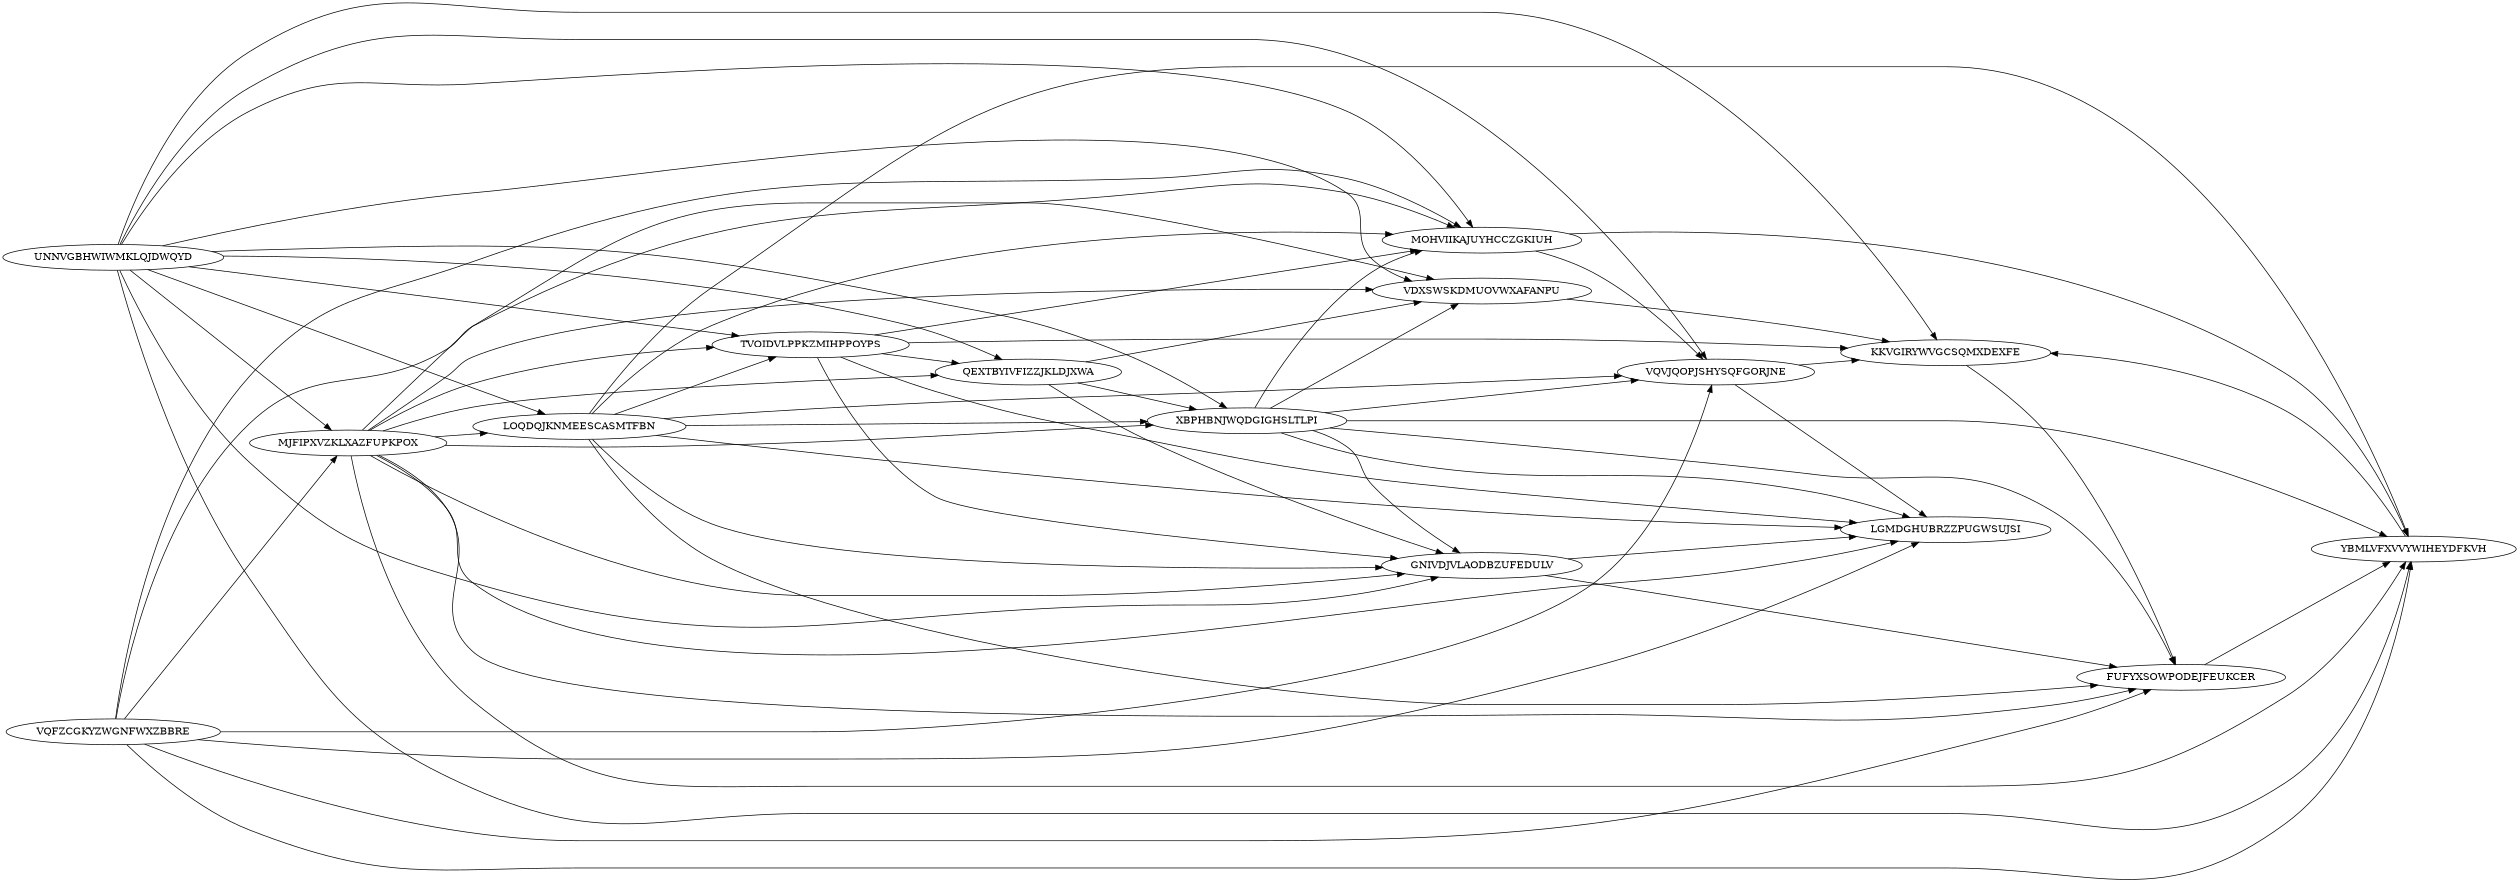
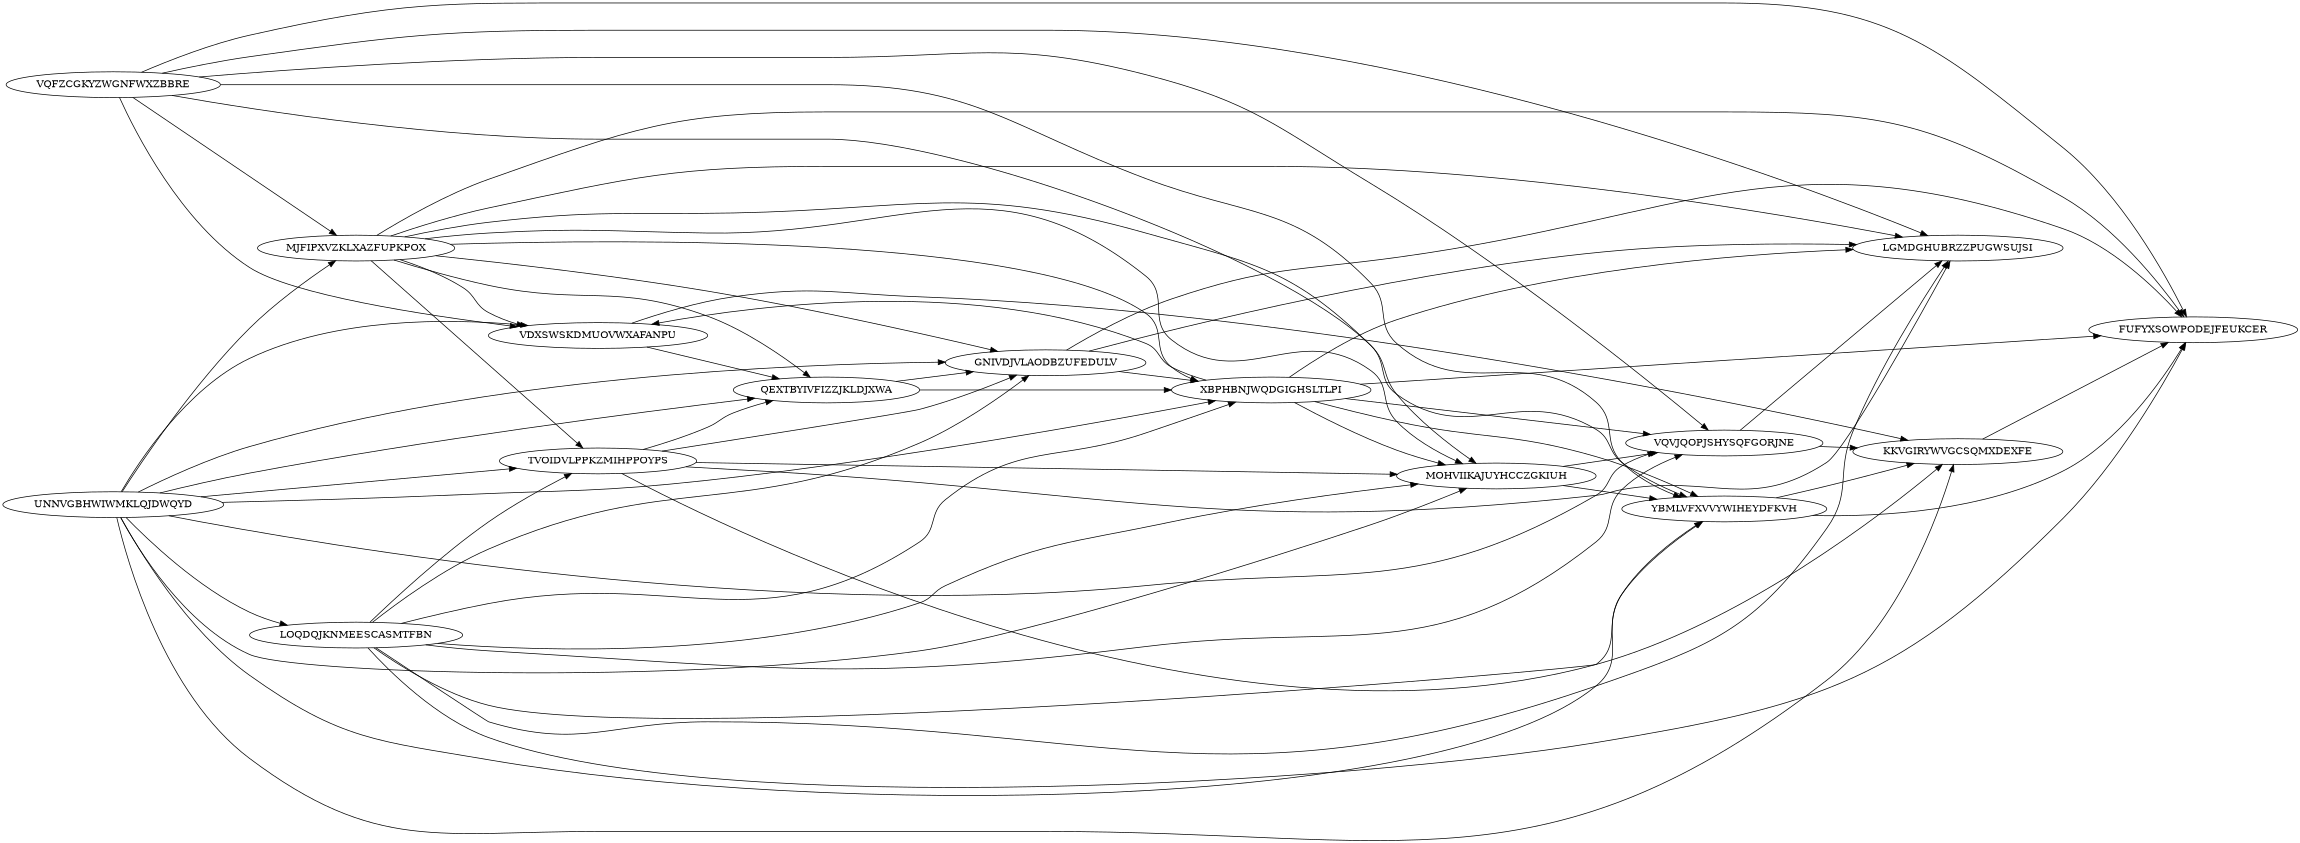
edge "QEXTBYIVFIZZJKLDJXWA" -> "VDXSWSKDMUOVWXAFANPU": reversed
edge "MJFIPXVZKLXAZFUPKPOX" -> "LOQDQJKNMEESCASMTFBN": removed
edge "XBPHBNJWQDGIGHSLTLPI" -> "GNIVDJVLAODBZUFEDULV": reversed
edge "FUFYXSOWPODEJFEUKCER" -> "YBMLVFXVVYWIHEYDFKVH": reversed
